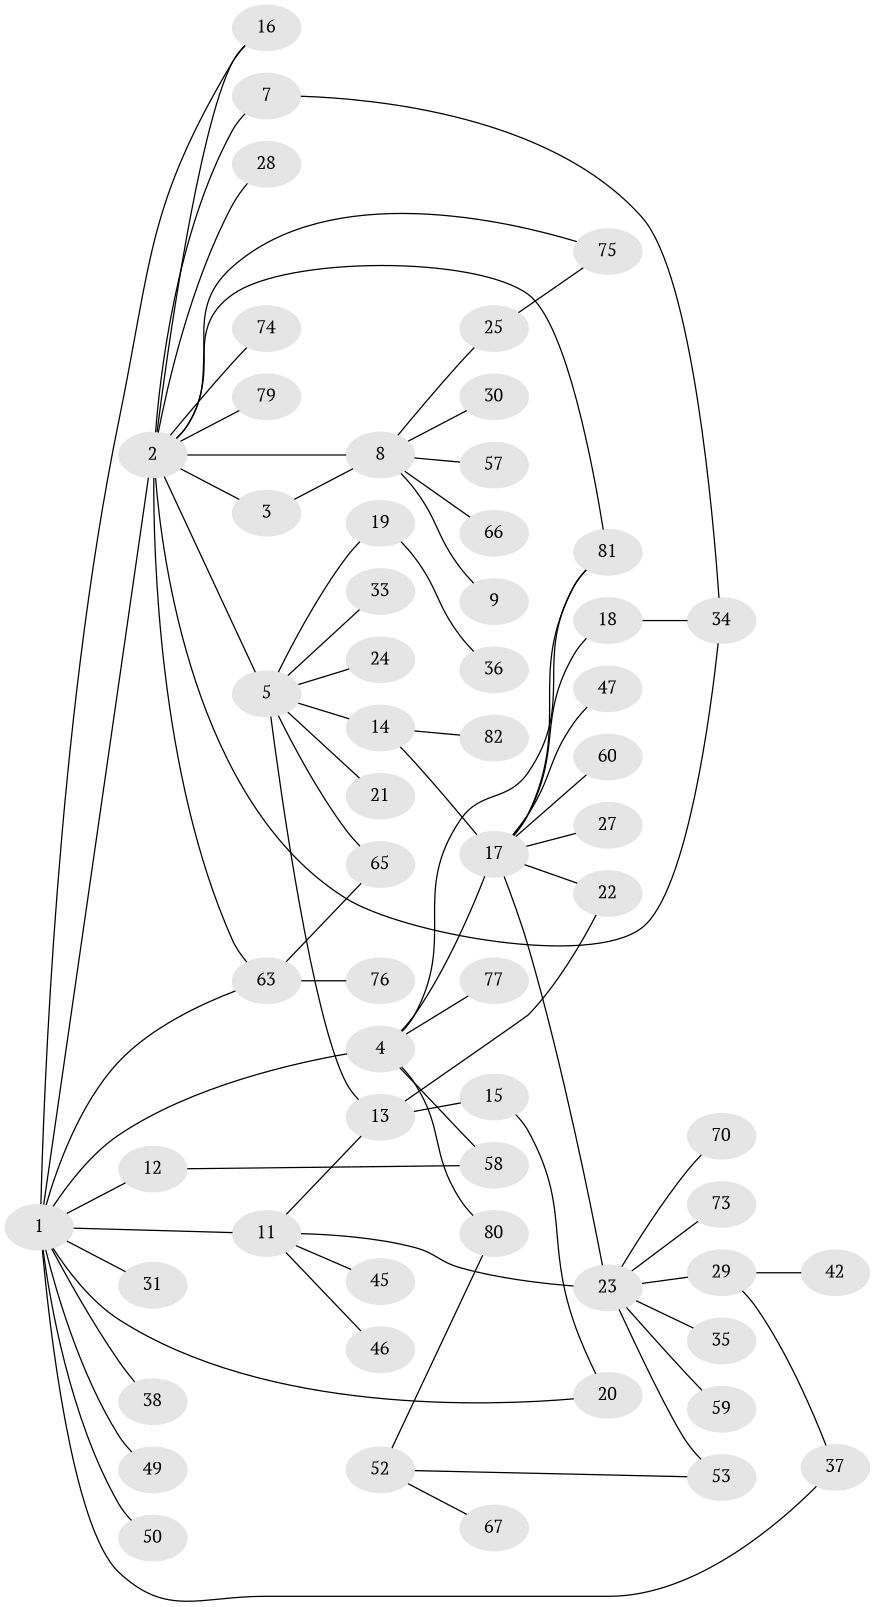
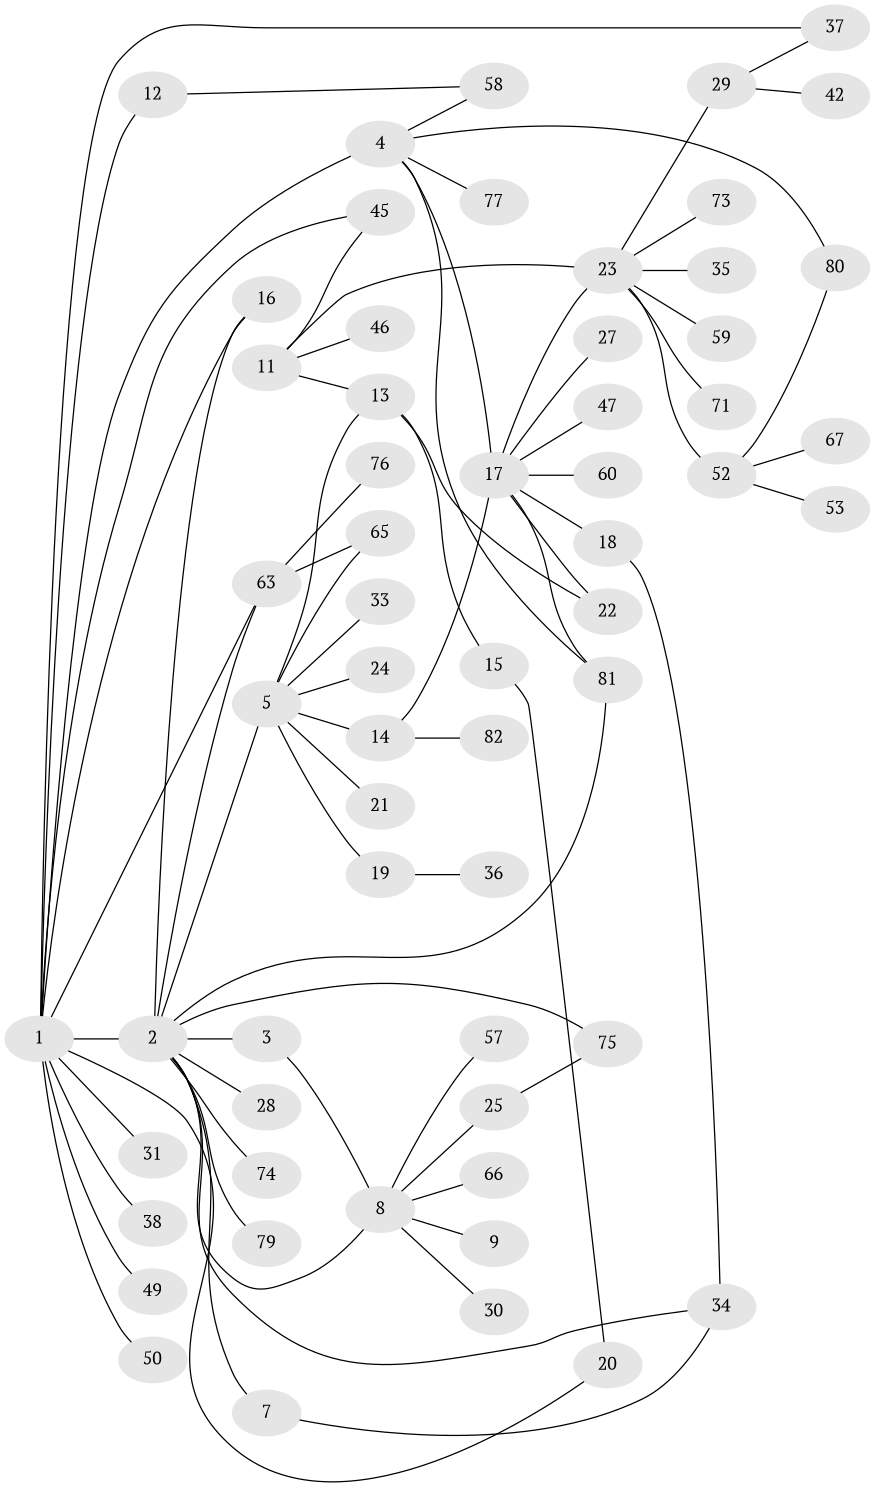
node "70": label "70" -> "71"
edge "1" -- "11": now "1" -- "45"
edge "23" -- "53": now "23" -- "52"
